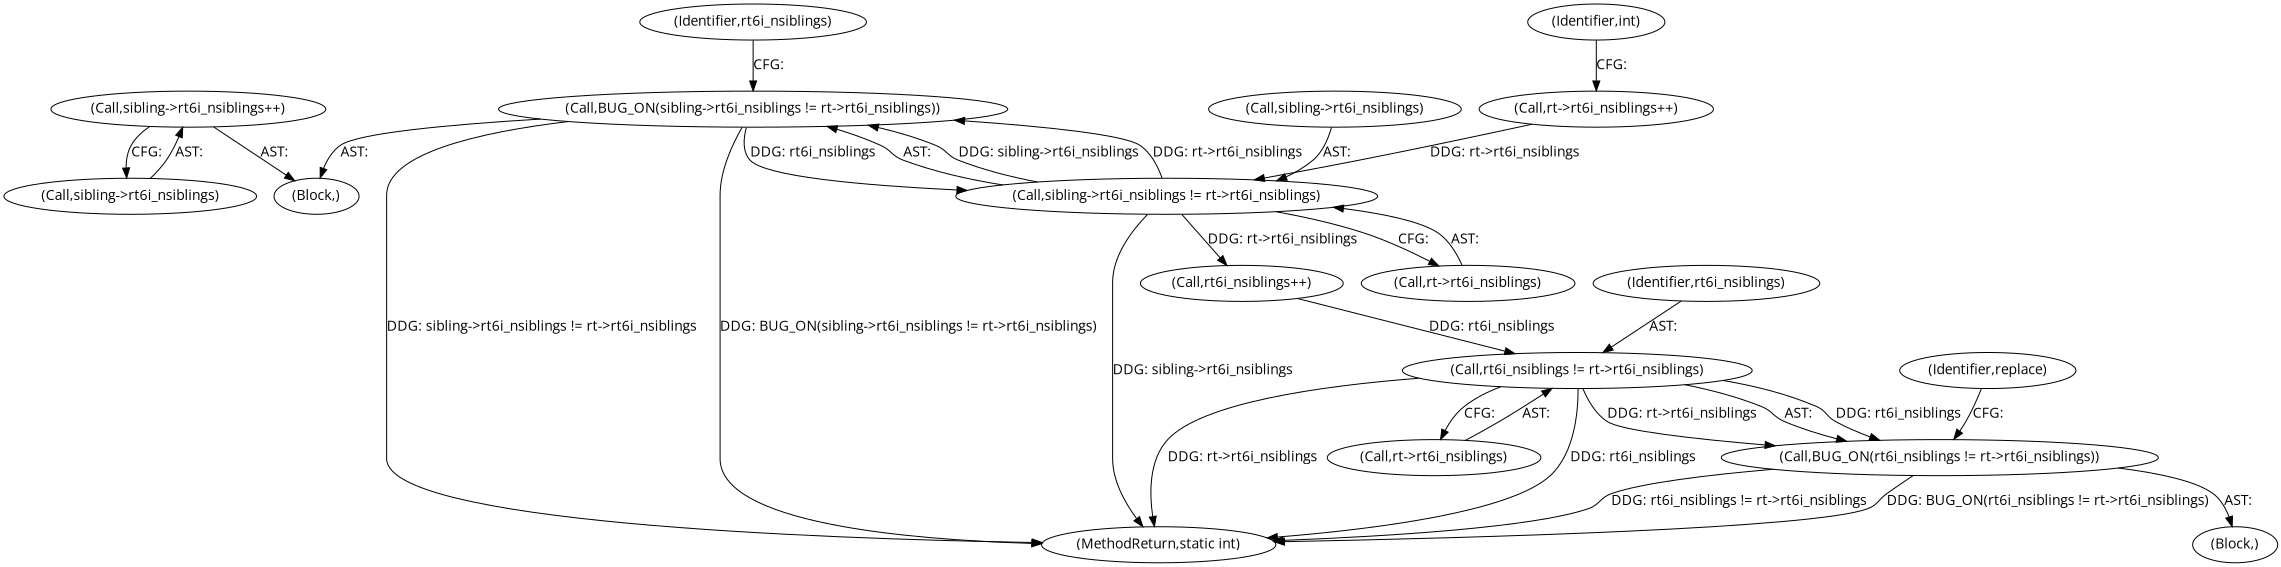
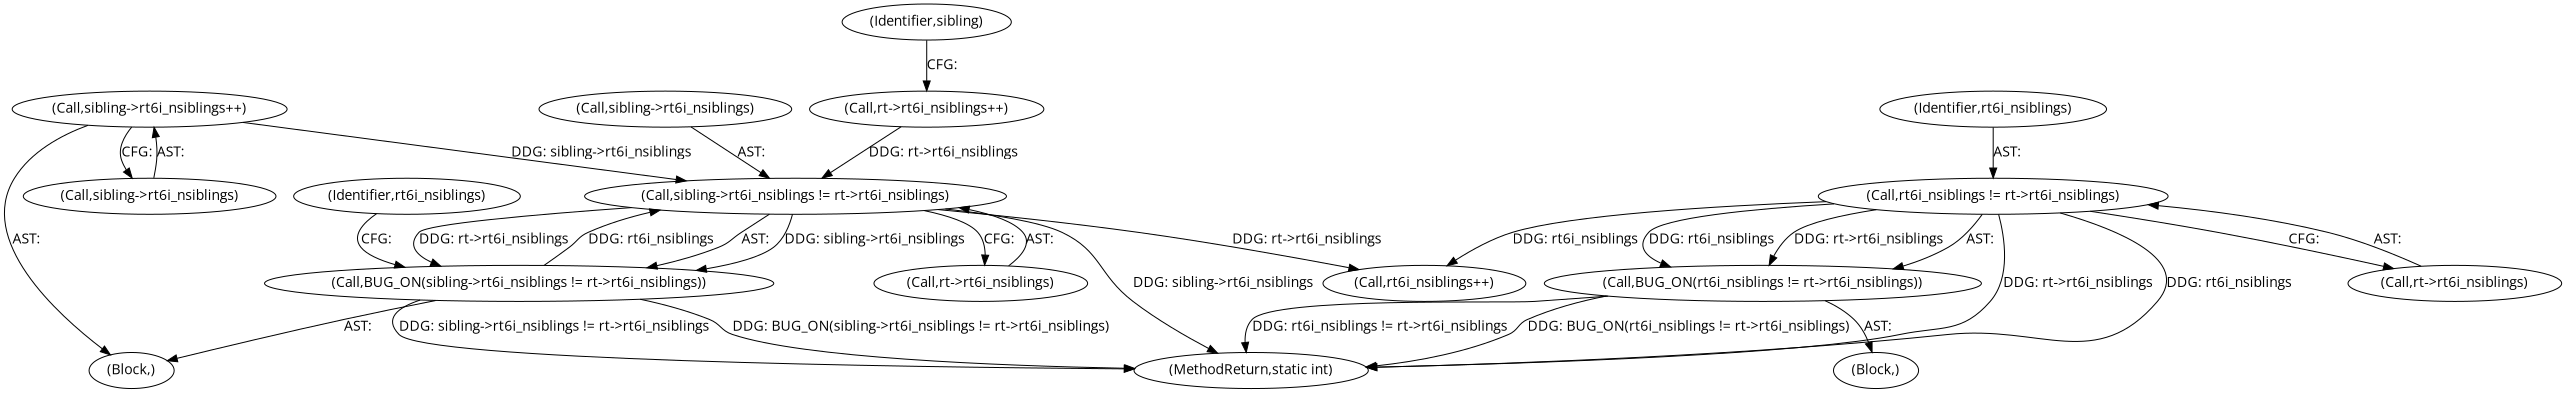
node "(Identifier,int)": label "(Identifier,int)" -> "(Identifier,sibling)"
edge "(Call,sibling->rt6i_nsiblings++)" -> "(Call,sibling->rt6i_nsiblings != rt->rt6i_nsiblings)": added, label "DDG: sibling->rt6i_nsiblings"
edge "(Call,rt6i_nsiblings++)" -> "(Call,rt6i_nsiblings != rt->rt6i_nsiblings)": reversed
node "(Identifier,replace)": removed
